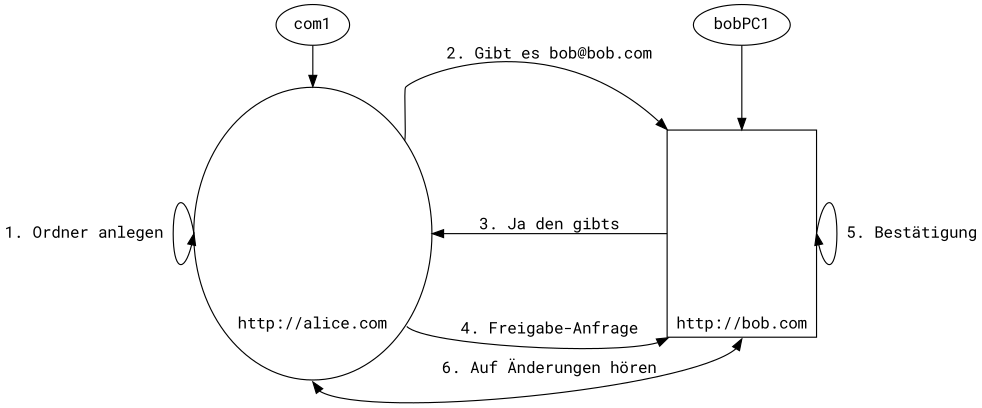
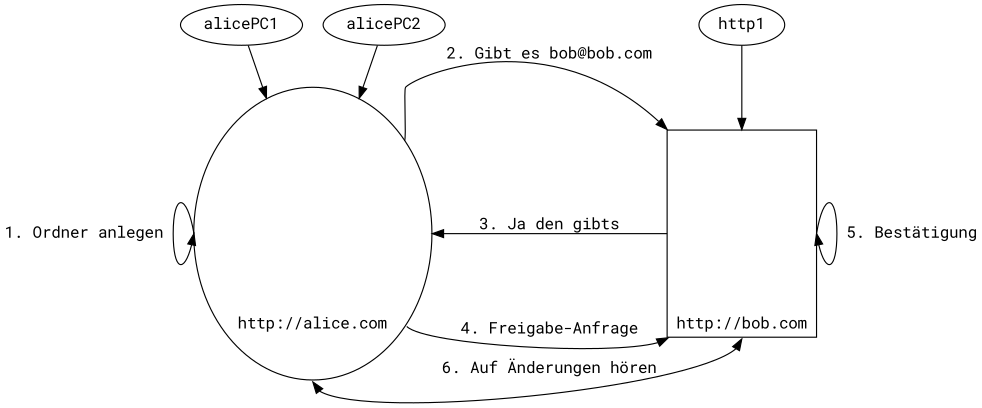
node "com1": label "com1" -> "alicePC1"
node "alicePC2": added
node "bobPC1": label "bobPC1" -> "http1"
